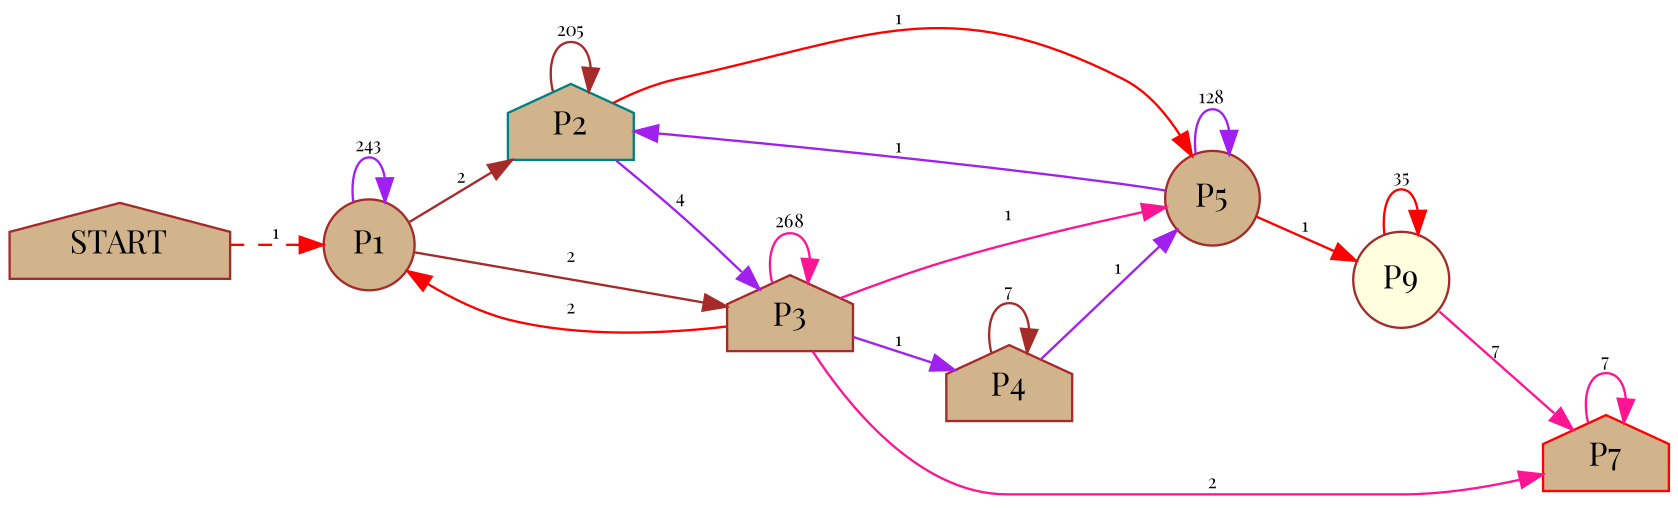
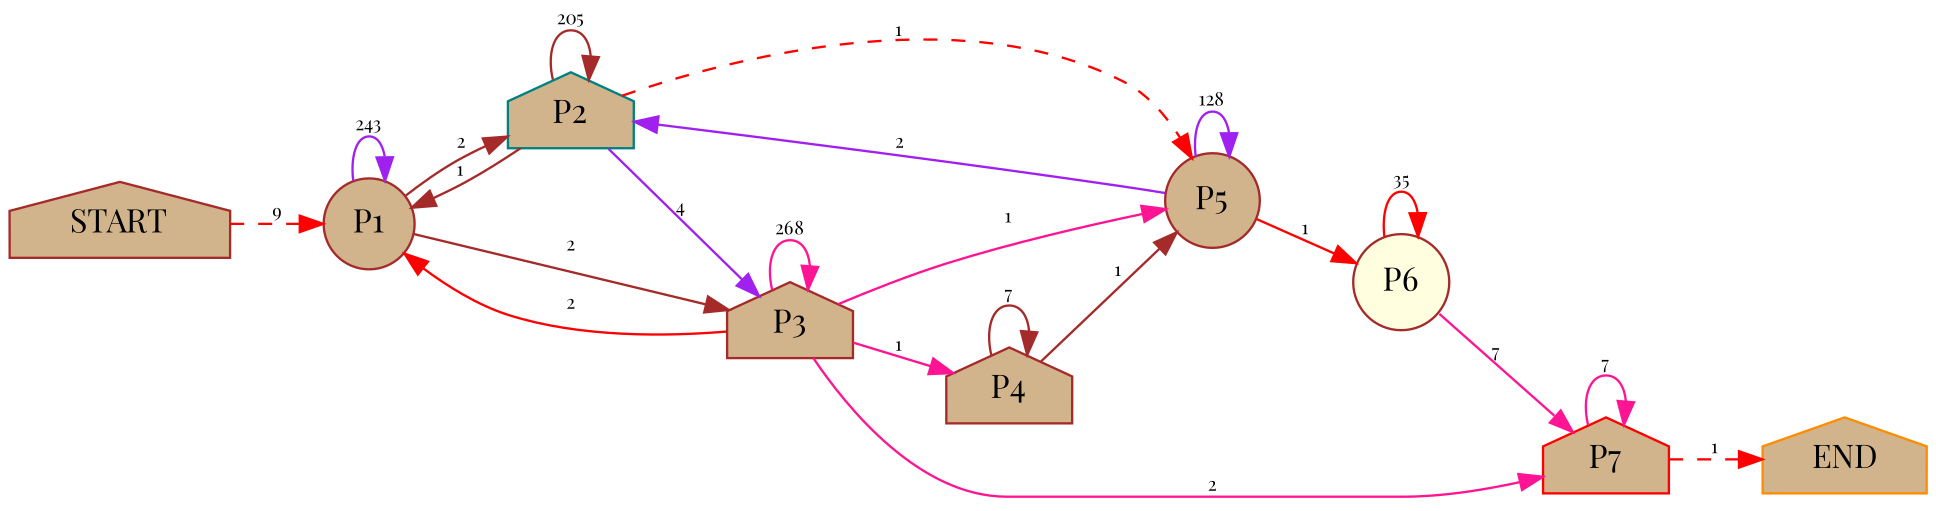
edge "P2" -> "P5": style solid -> dashed
edge "P5" -> "P2": label "1" -> "2"
edge "P2" -> "P1": added, label "1"
edge "START" -> "P1": label "1" -> "9"
node "P9": label "P9" -> "P6"
edge "P4" -> "P5": color purple -> brown
edge "P3" -> "P4": color purple -> deeppink
node "END": added
